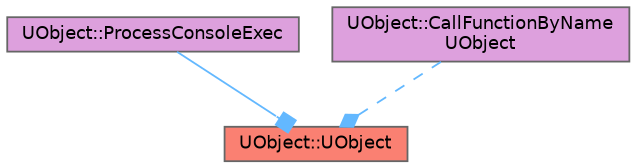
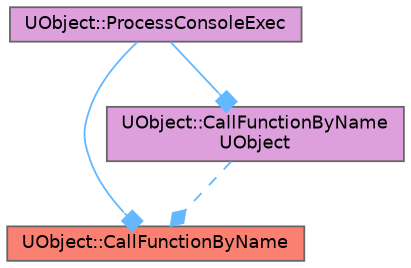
edge "UObject::ProcessConsoleExec" -> "UObject::CallFunctionByName UObject": added
node "UObject::UObject": label "UObject::UObject" -> "UObject::CallFunctionByName"
